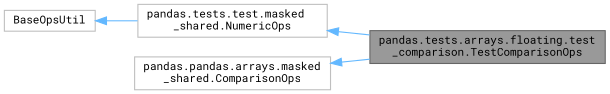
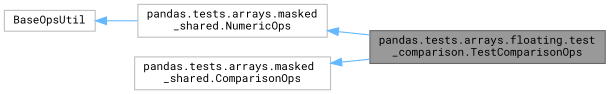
node "pandas.tests.test.masked _shared.NumericOps": label "pandas.tests.test.masked _shared.NumericOps" -> "pandas.tests.arrays.masked _shared.NumericOps"
node "pandas.pandas.arrays.masked _shared.ComparisonOps": label "pandas.pandas.arrays.masked _shared.ComparisonOps" -> "pandas.tests.arrays.masked _shared.ComparisonOps"
